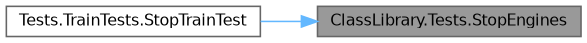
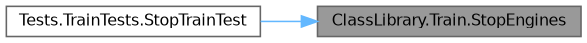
node "ClassLibrary.Tests.StopEngines": label "ClassLibrary.Tests.StopEngines" -> "ClassLibrary.Train.StopEngines"
